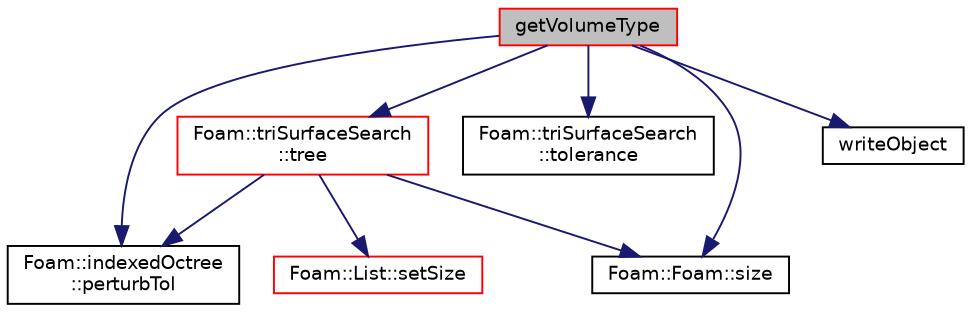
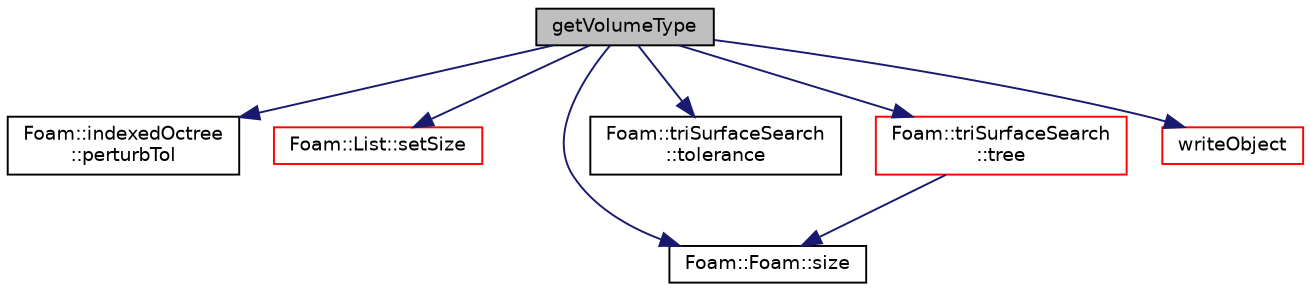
node "getVolumeType": color red -> black
node "writeObject": color black -> red
edge "Foam::triSurfaceSearch ::tree" -> "Foam::indexedOctree ::perturbTol": removed
edge "Foam::triSurfaceSearch ::tree" -> "Foam::List::setSize": now "getVolumeType" -> "Foam::List::setSize"
